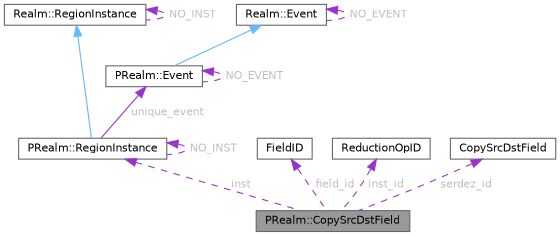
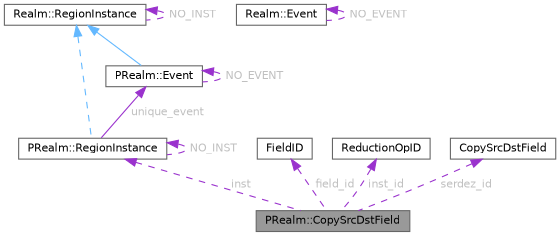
edge "PRealm::Event" -> "Realm::Event": now "PRealm::Event" -> "Realm::RegionInstance"
edge "PRealm::RegionInstance" -> "Realm::RegionInstance": style solid -> dashed
